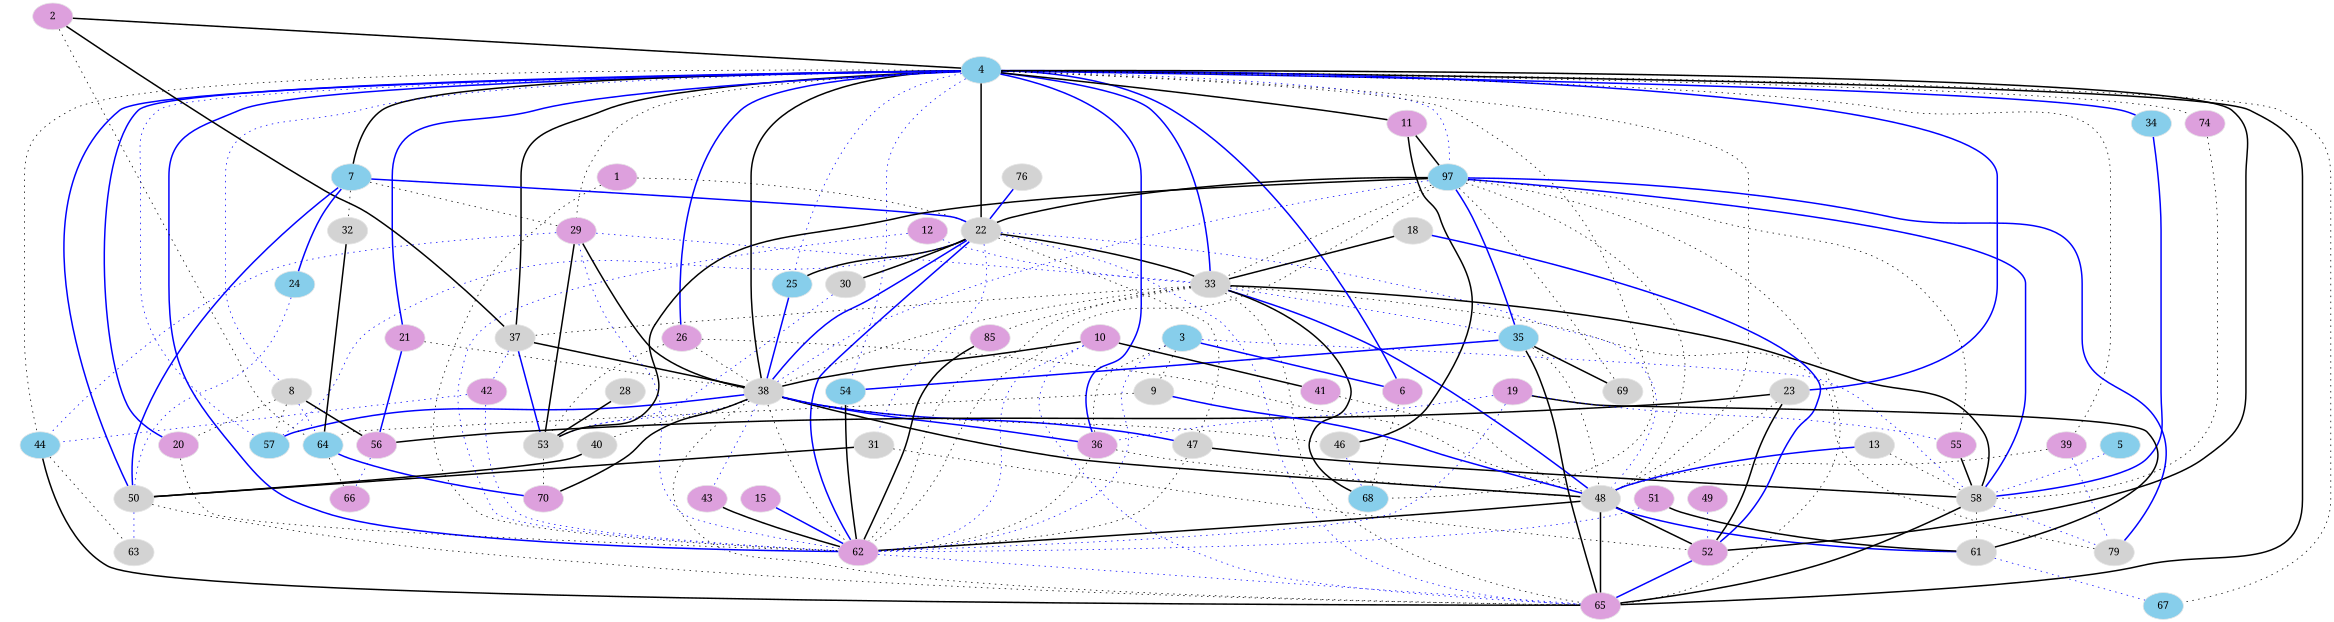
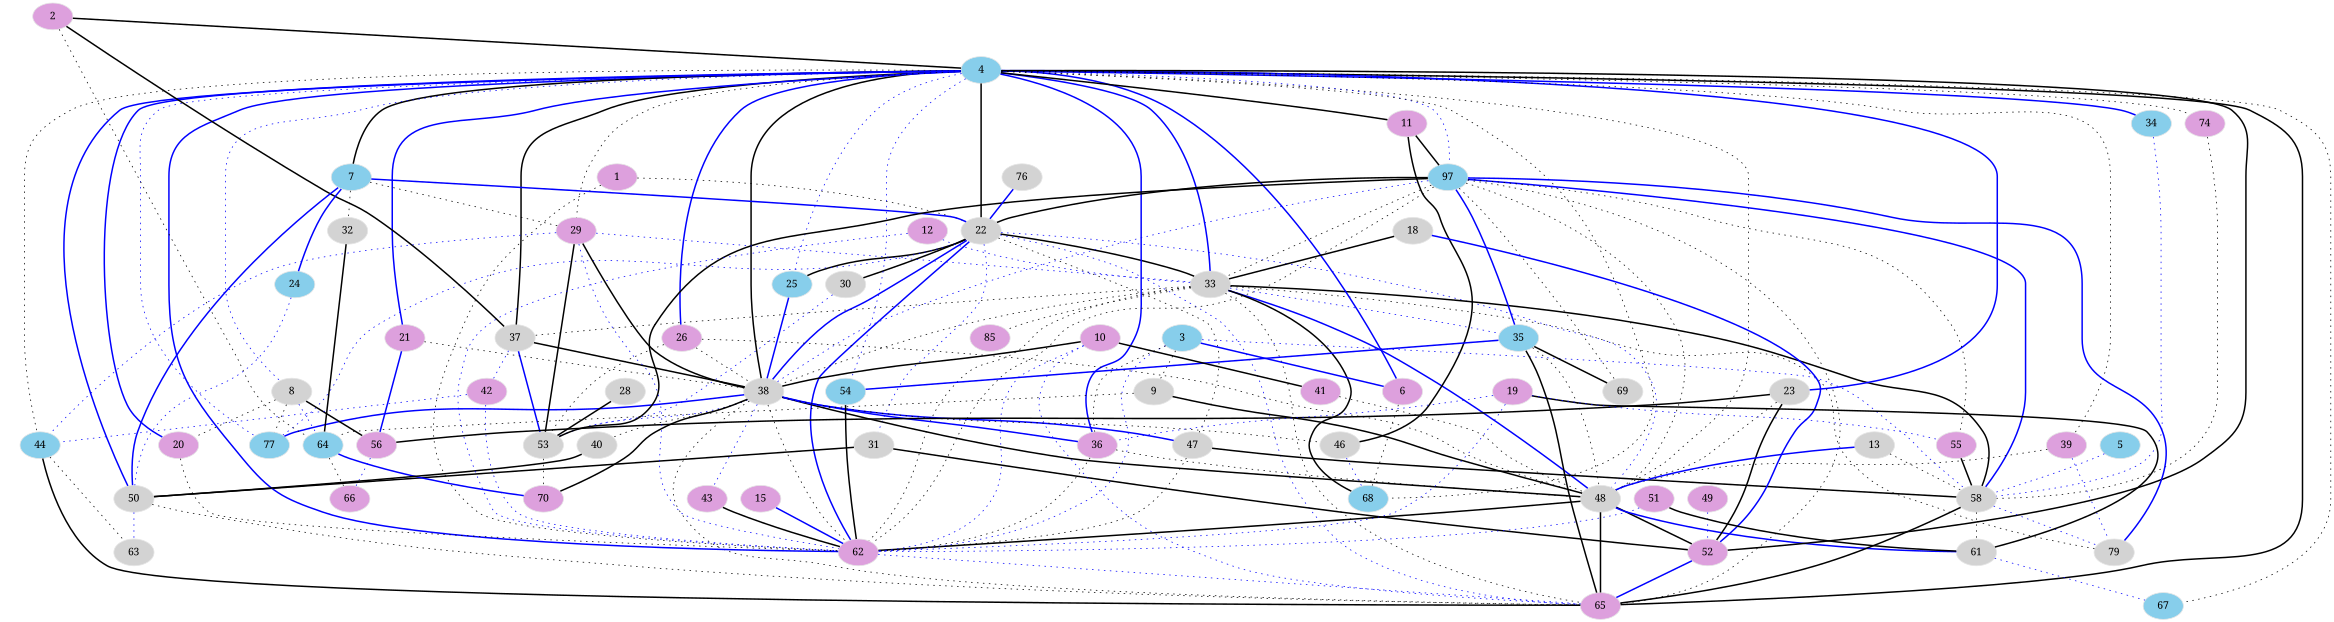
edge "34" -- "58": style bold -> dotted
edge "9" -- "48": color blue -> black
edge "85" -- "62": removed
node "57": label "57" -> "77"
edge "31" -- "52": style dotted -> bold
